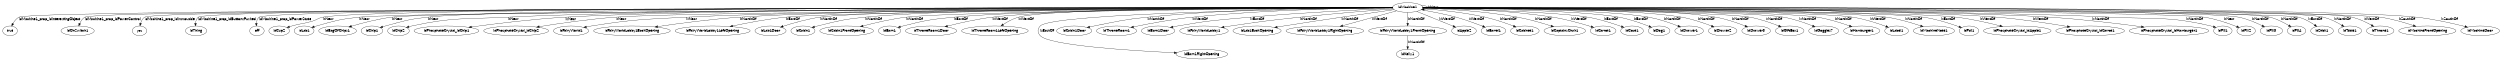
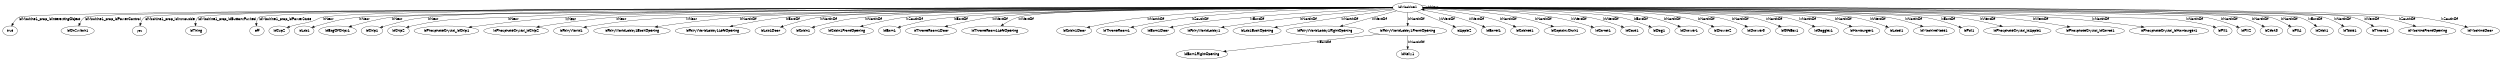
edge "idMachine1" -> "idBarn1RightOpening": now "idFairyWorldLobby1FrontOpening" -> "idBarn1RightOpening"
edge "idMachine1" -> "idCabin1FrontOpening": label "isNorthOf" -> "isSouthOf"
edge "idMachine1" -> "idThroneRoom1": label "isWestOf" -> "isSouthOf"
edge "idMachine1" -> "idCoat1": label "isEastOf" -> "isWestOf"
edge "idMachine1" -> "idPill2": label "isNear" -> "isNorthOf"
node "idGoggles7": label "idGoggles7" -> "idGoggles1"
node "idPill3": label "idPill3" -> "idStick3"
